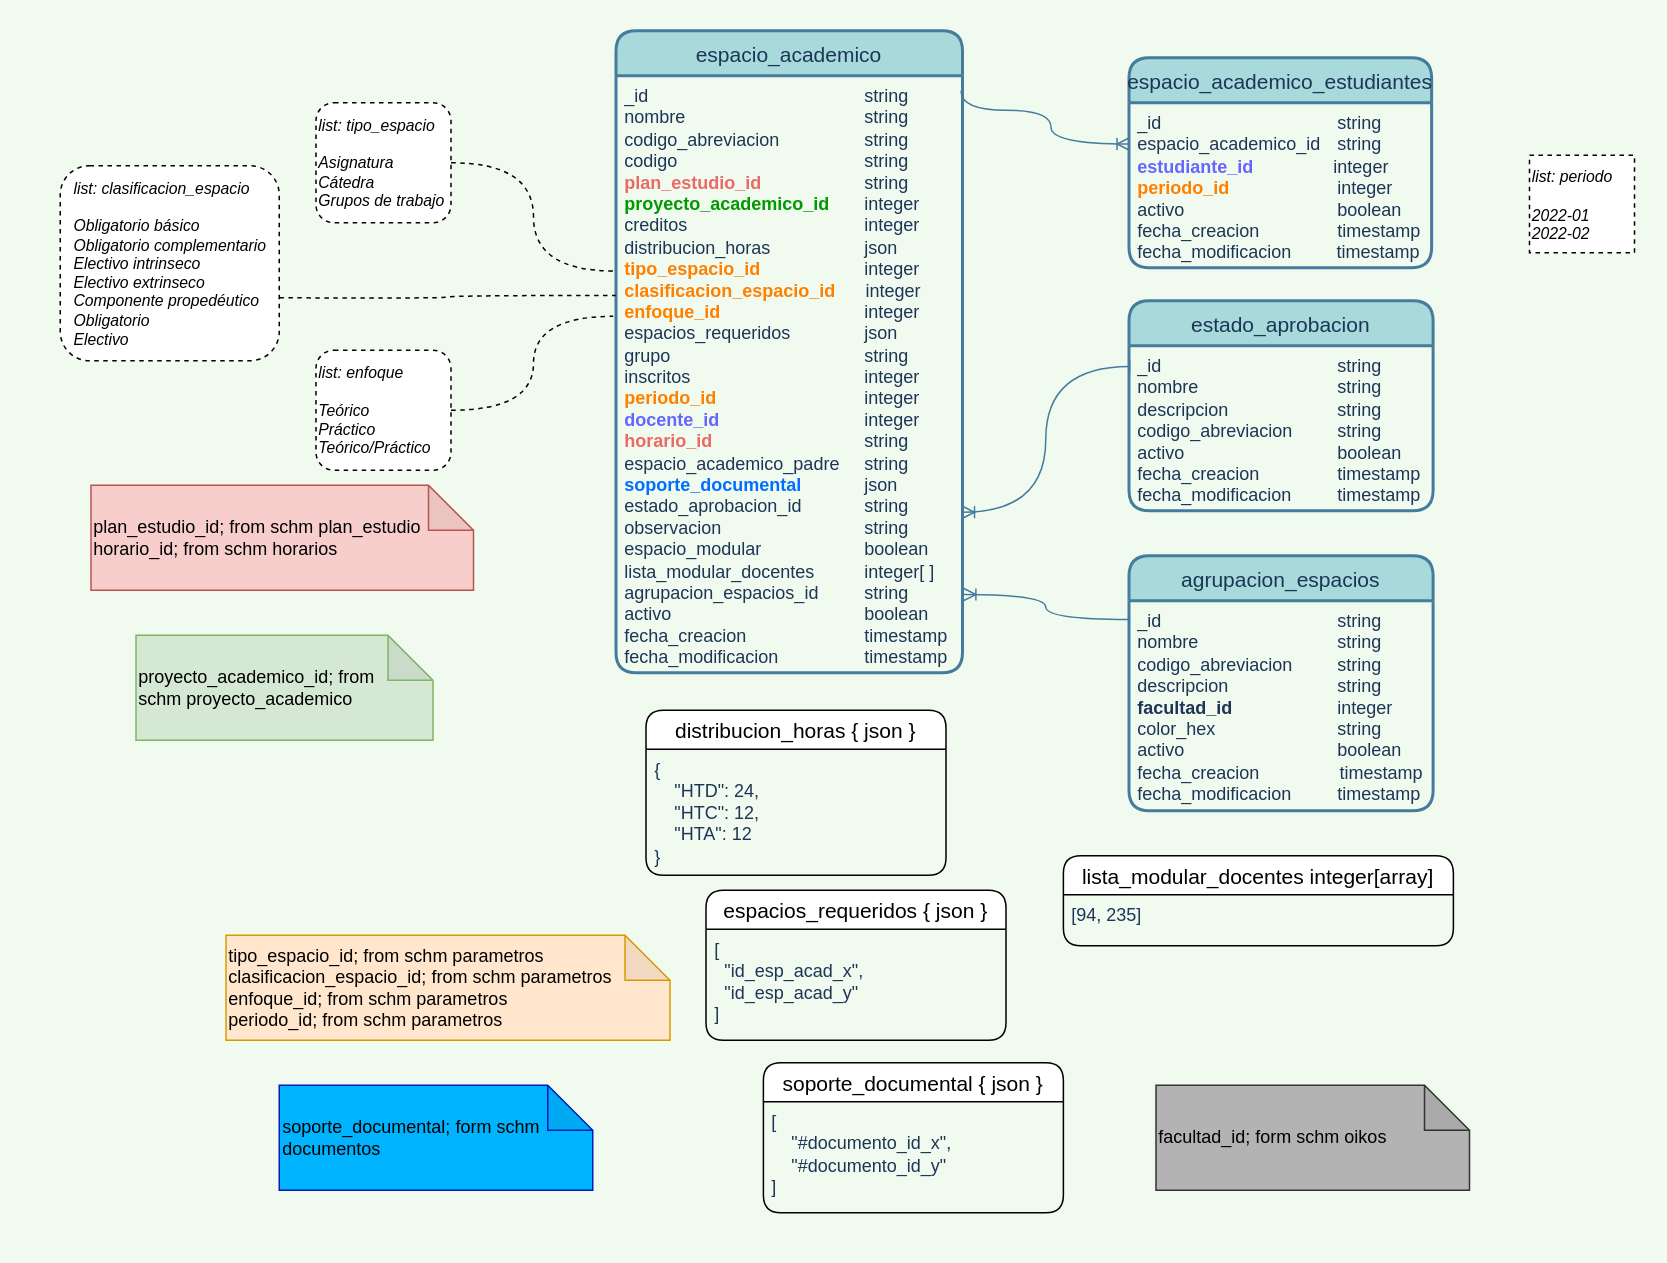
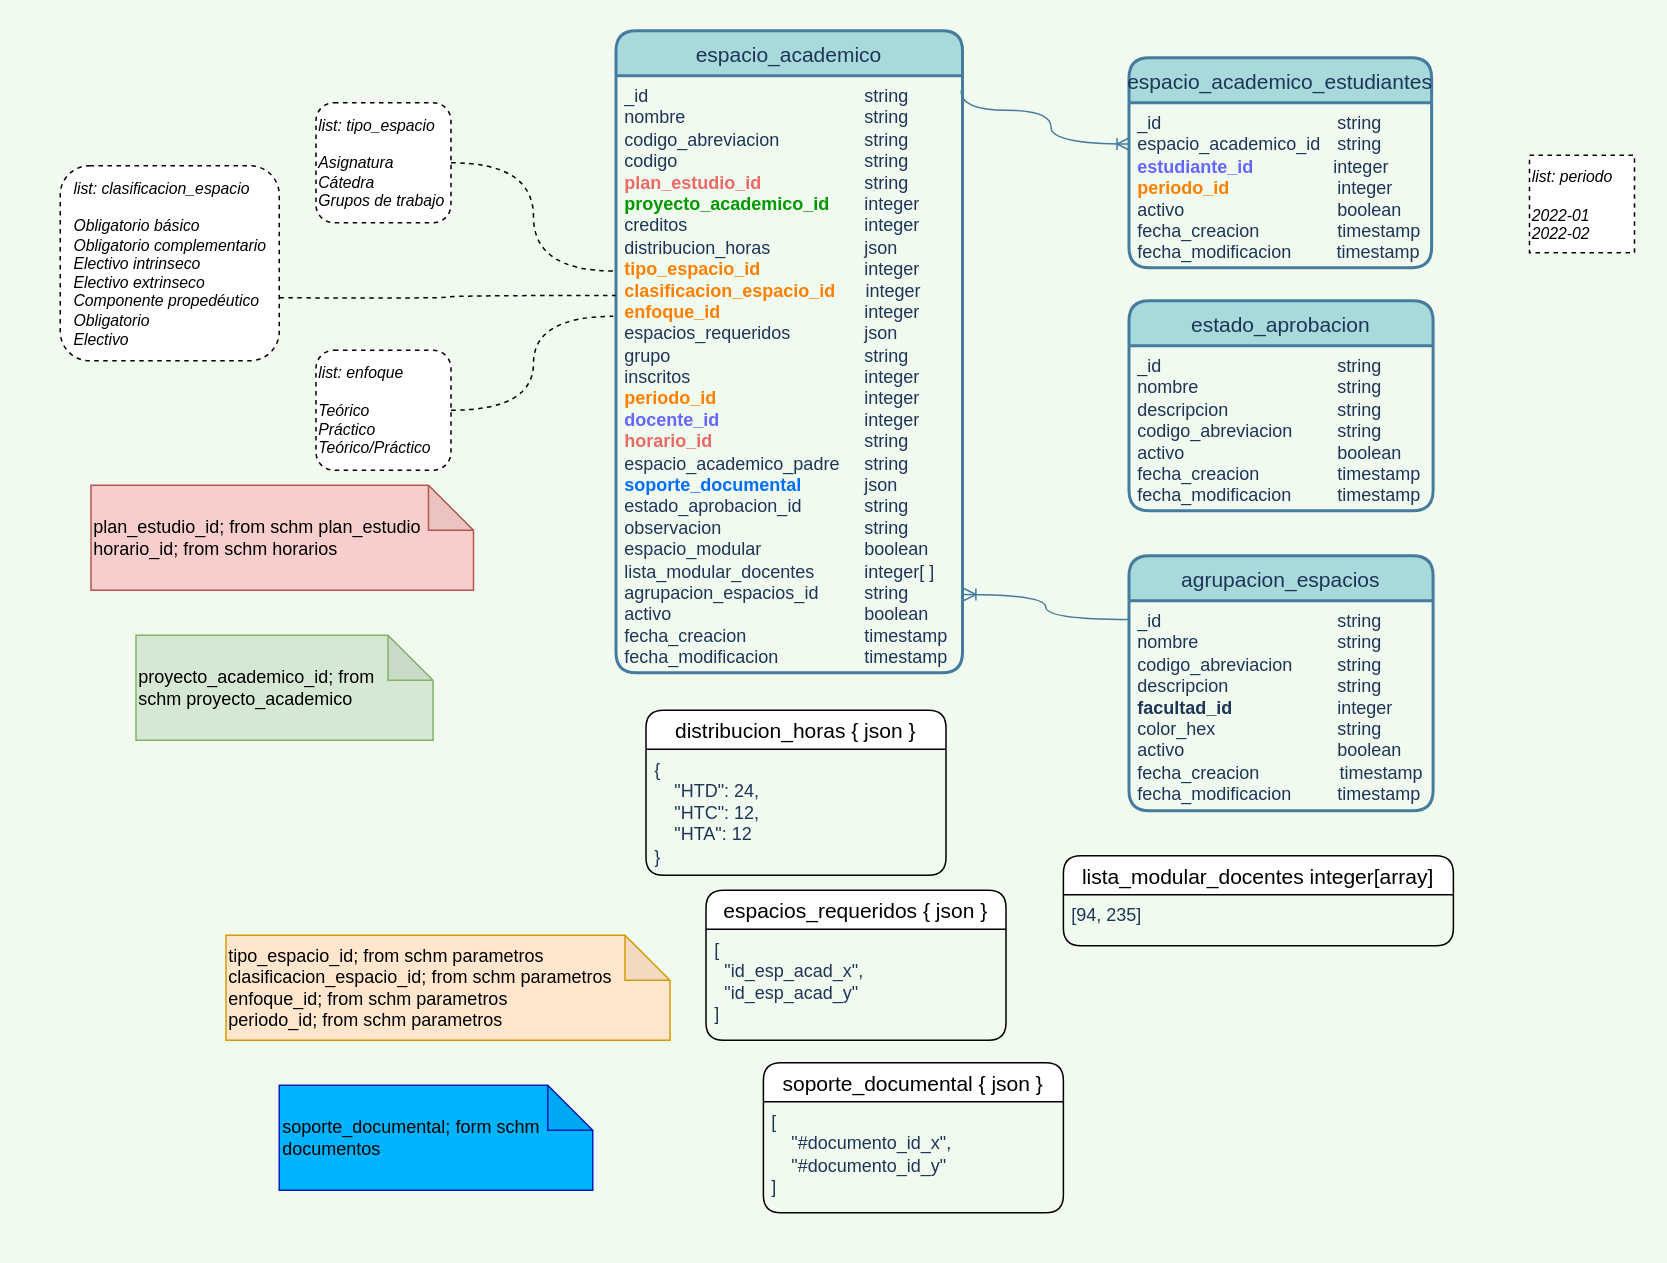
edge "espacio_academico" -- "_id string nombre string descripcion string codigo_abreviacion string activo boolean fecha_creacion timestamp fecha_modificacion timestamp": removed
node "facultad_id; form schm oikos": removed
